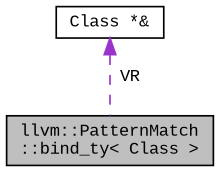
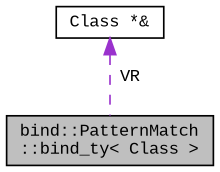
node "llvm::PatternMatch ::bind_ty< Class >": label "llvm::PatternMatch ::bind_ty< Class >" -> "bind::PatternMatch ::bind_ty< Class >"
